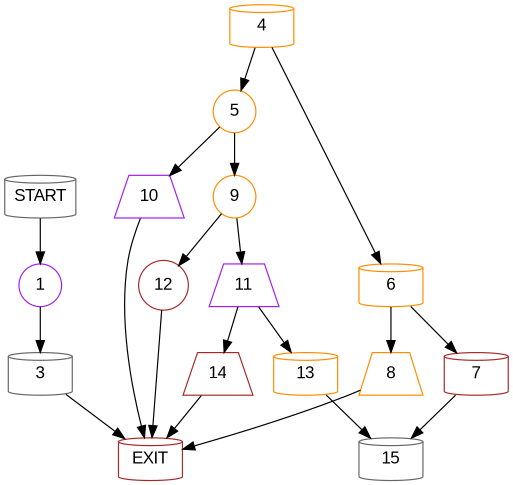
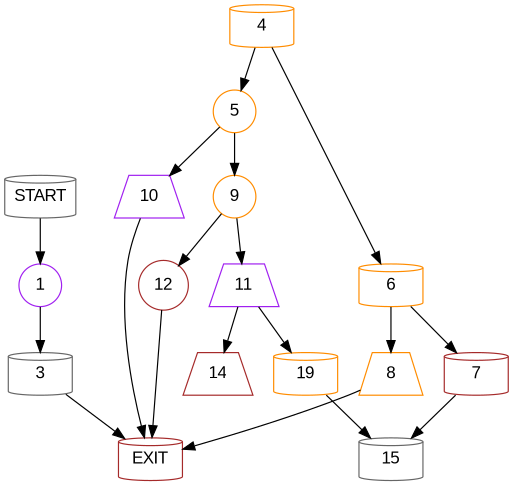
node "13": label "13" -> "19"
edge "14" -> "EXIT": removed
